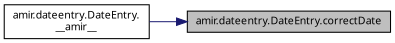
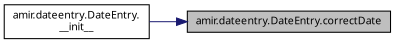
node "amir.dateentry.DateEntry. __amir__": label "amir.dateentry.DateEntry. __amir__" -> "amir.dateentry.DateEntry. __init__"
